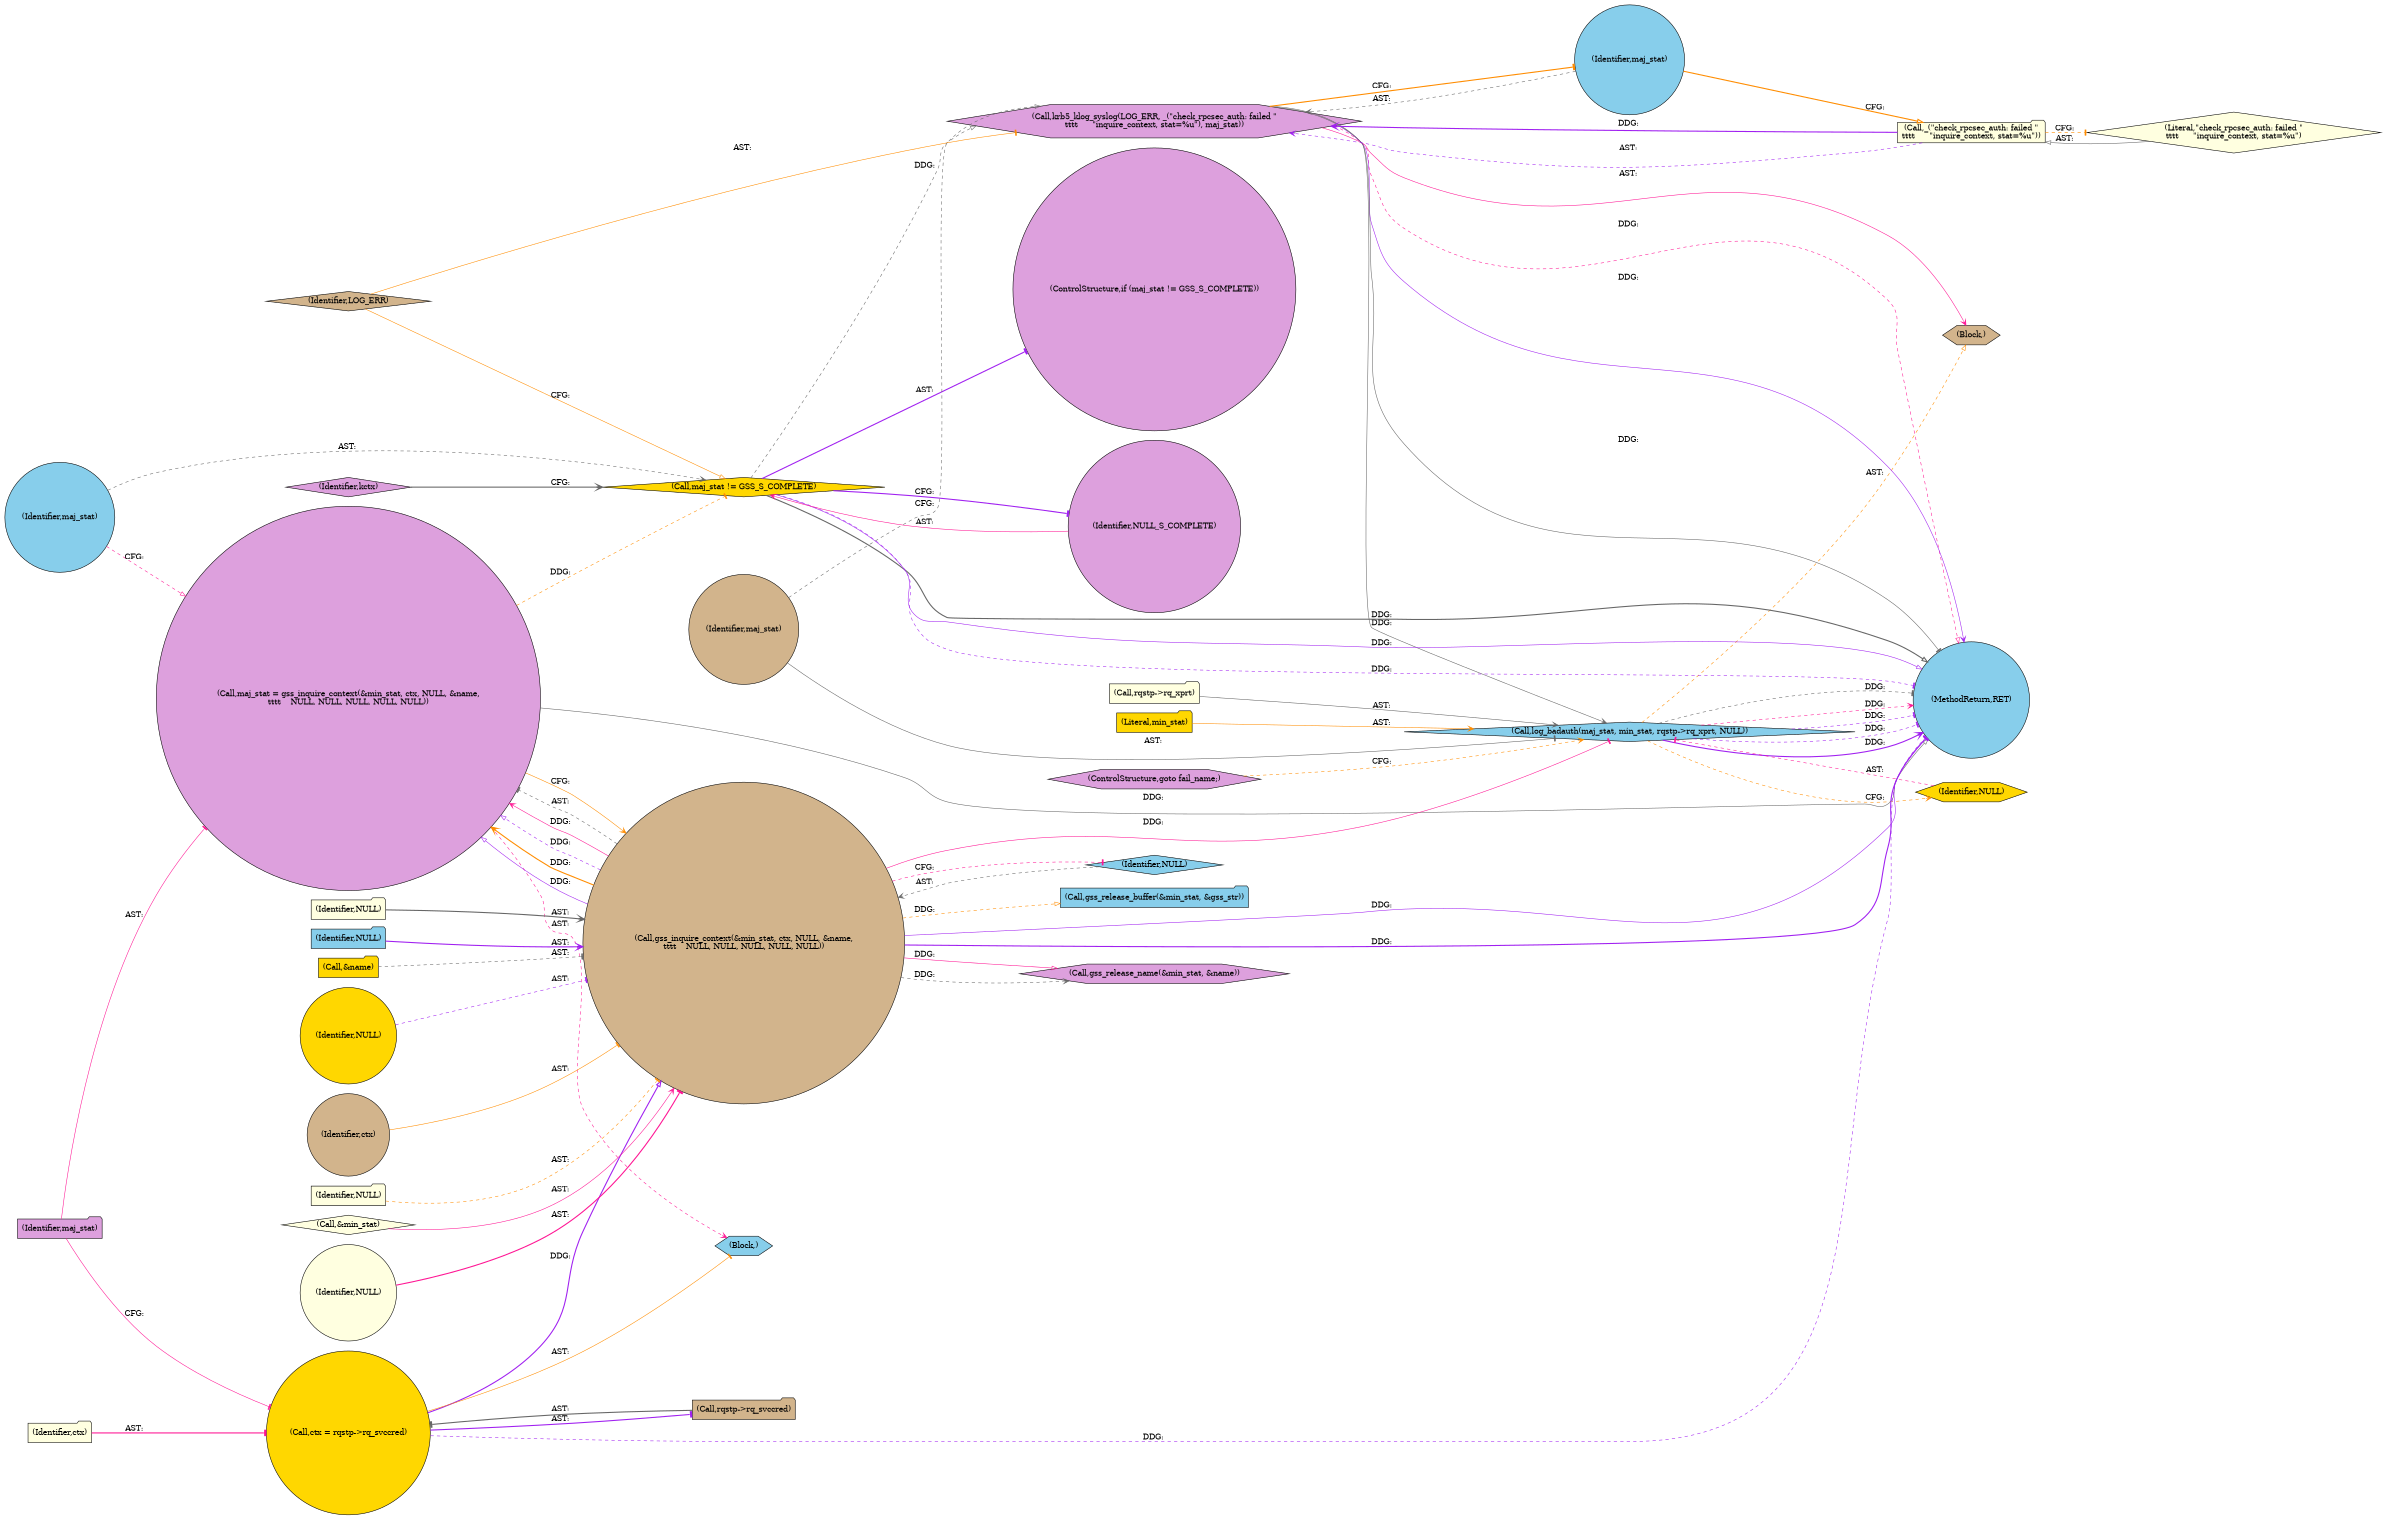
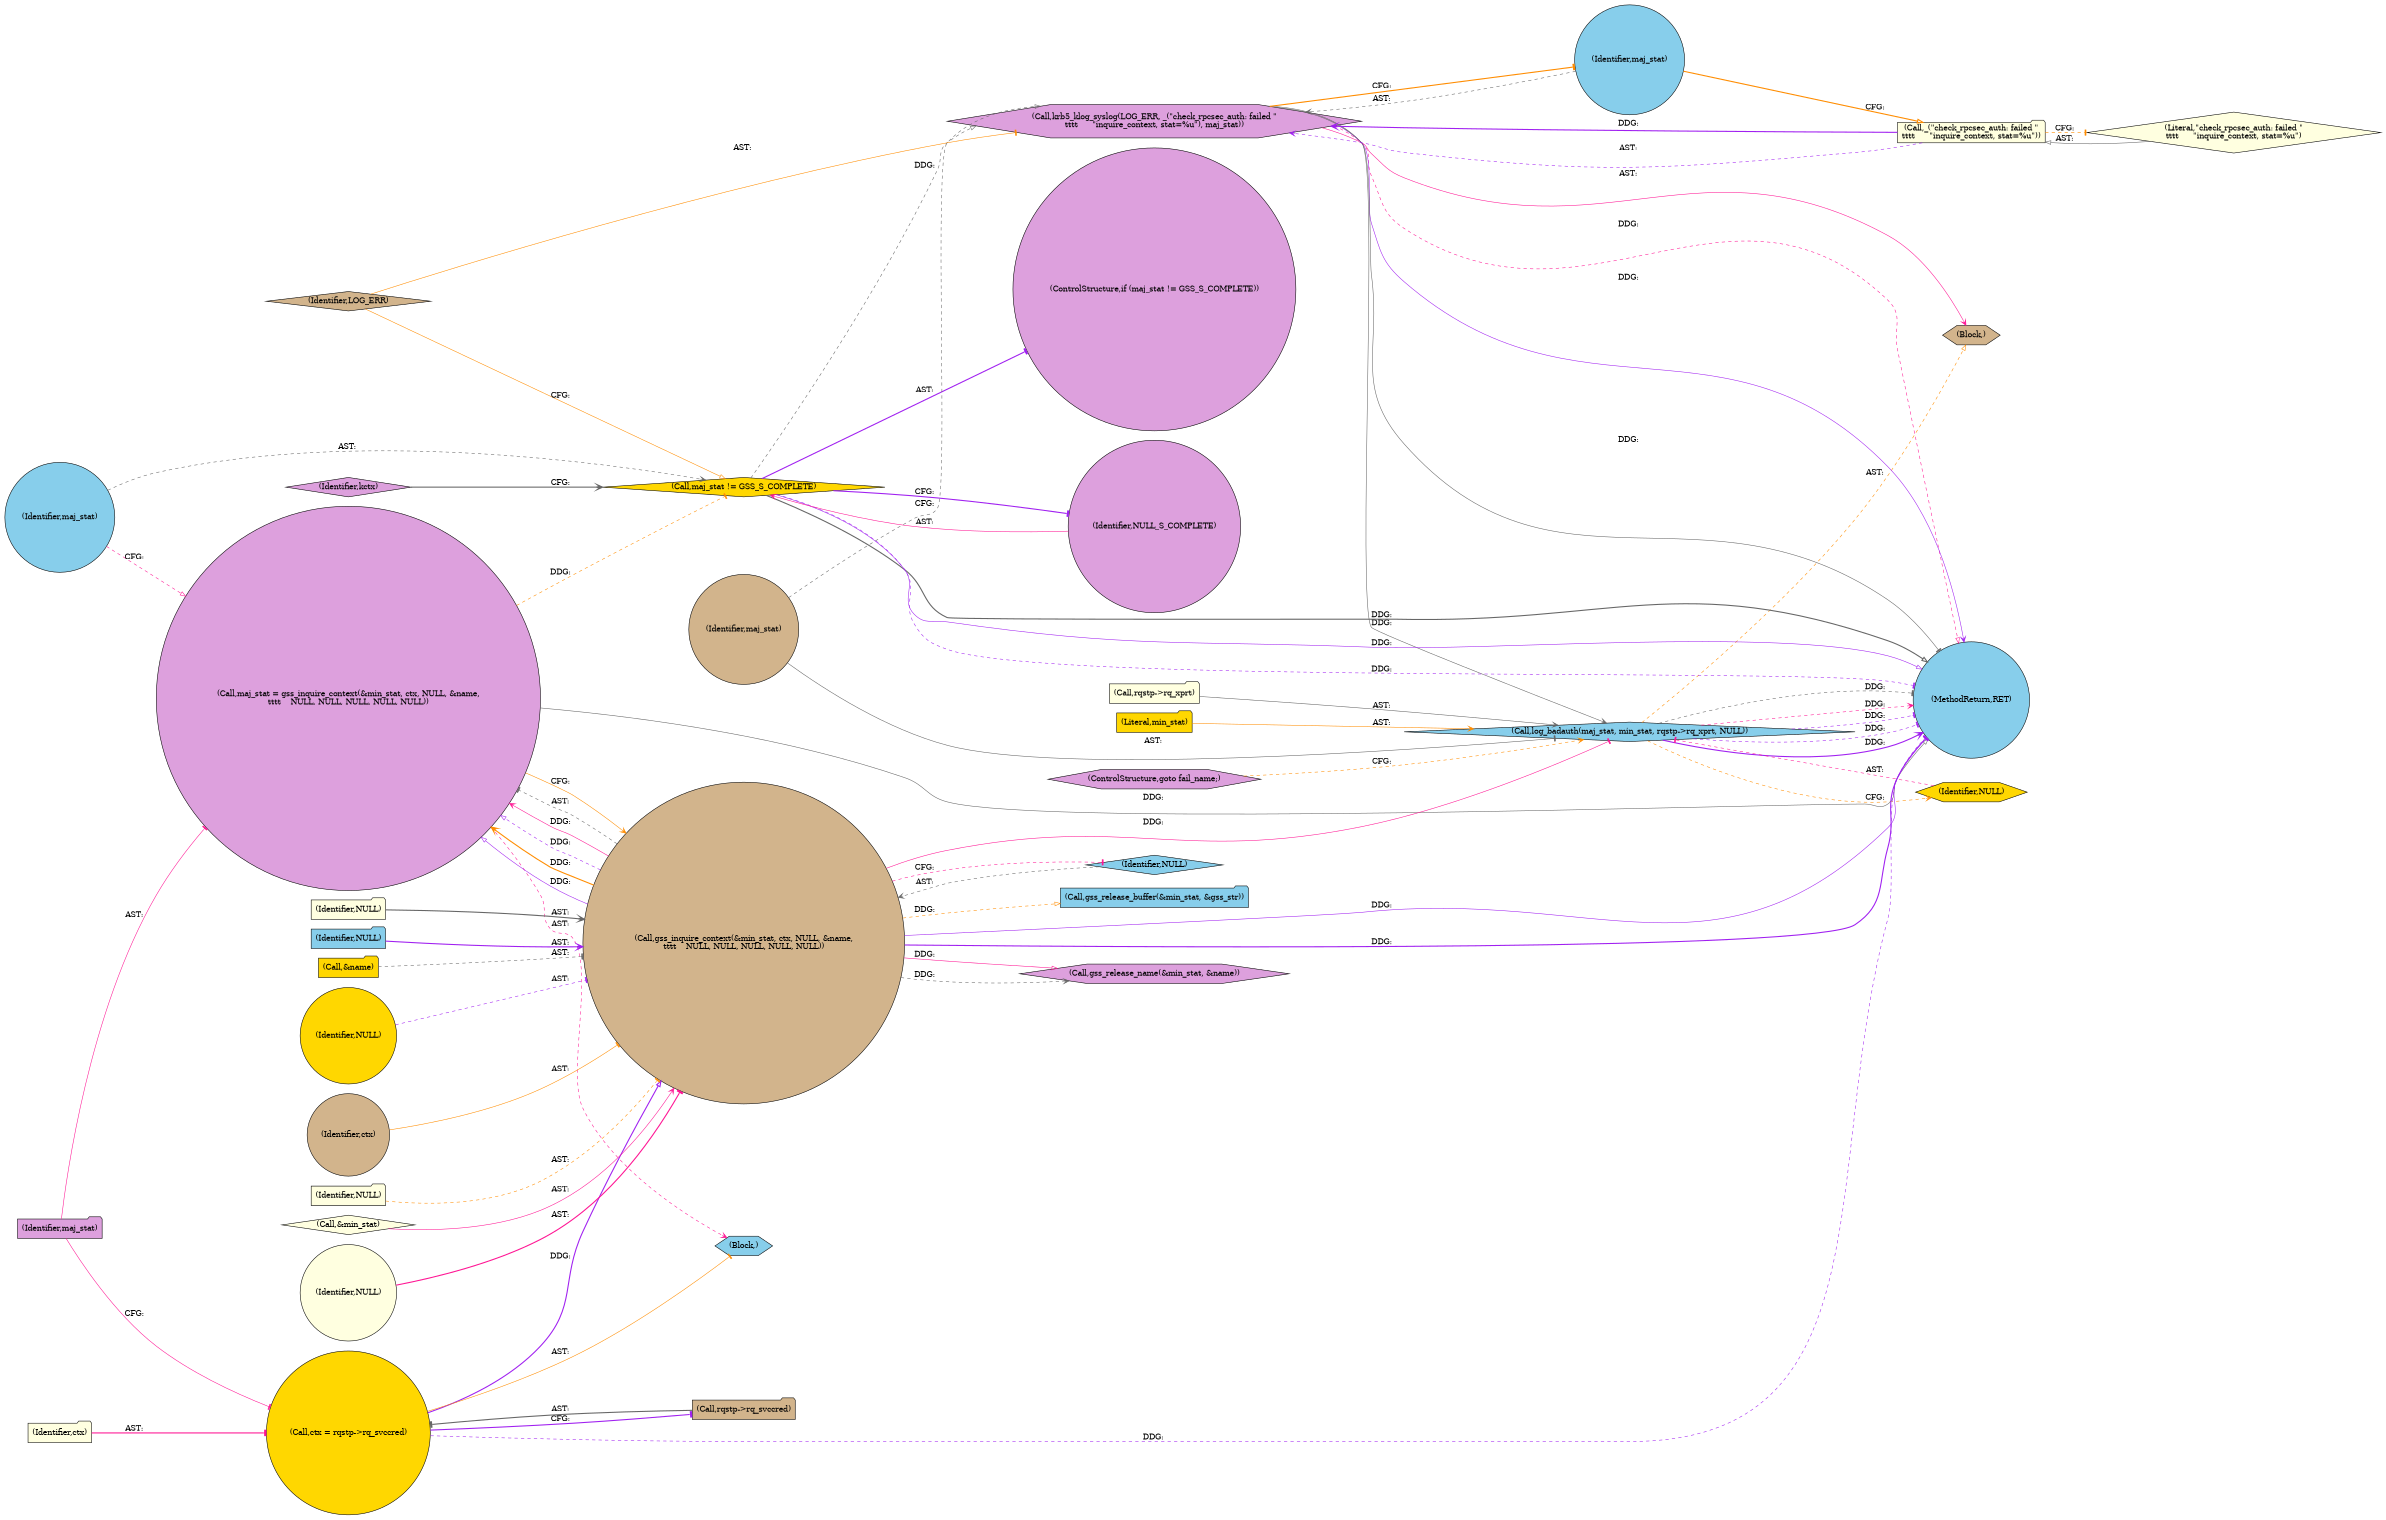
edge "(Call,ctx = rqstp->rq_svccred)" -> "(Call,rqstp->rq_svccred)": label "AST: " -> "CFG: "
